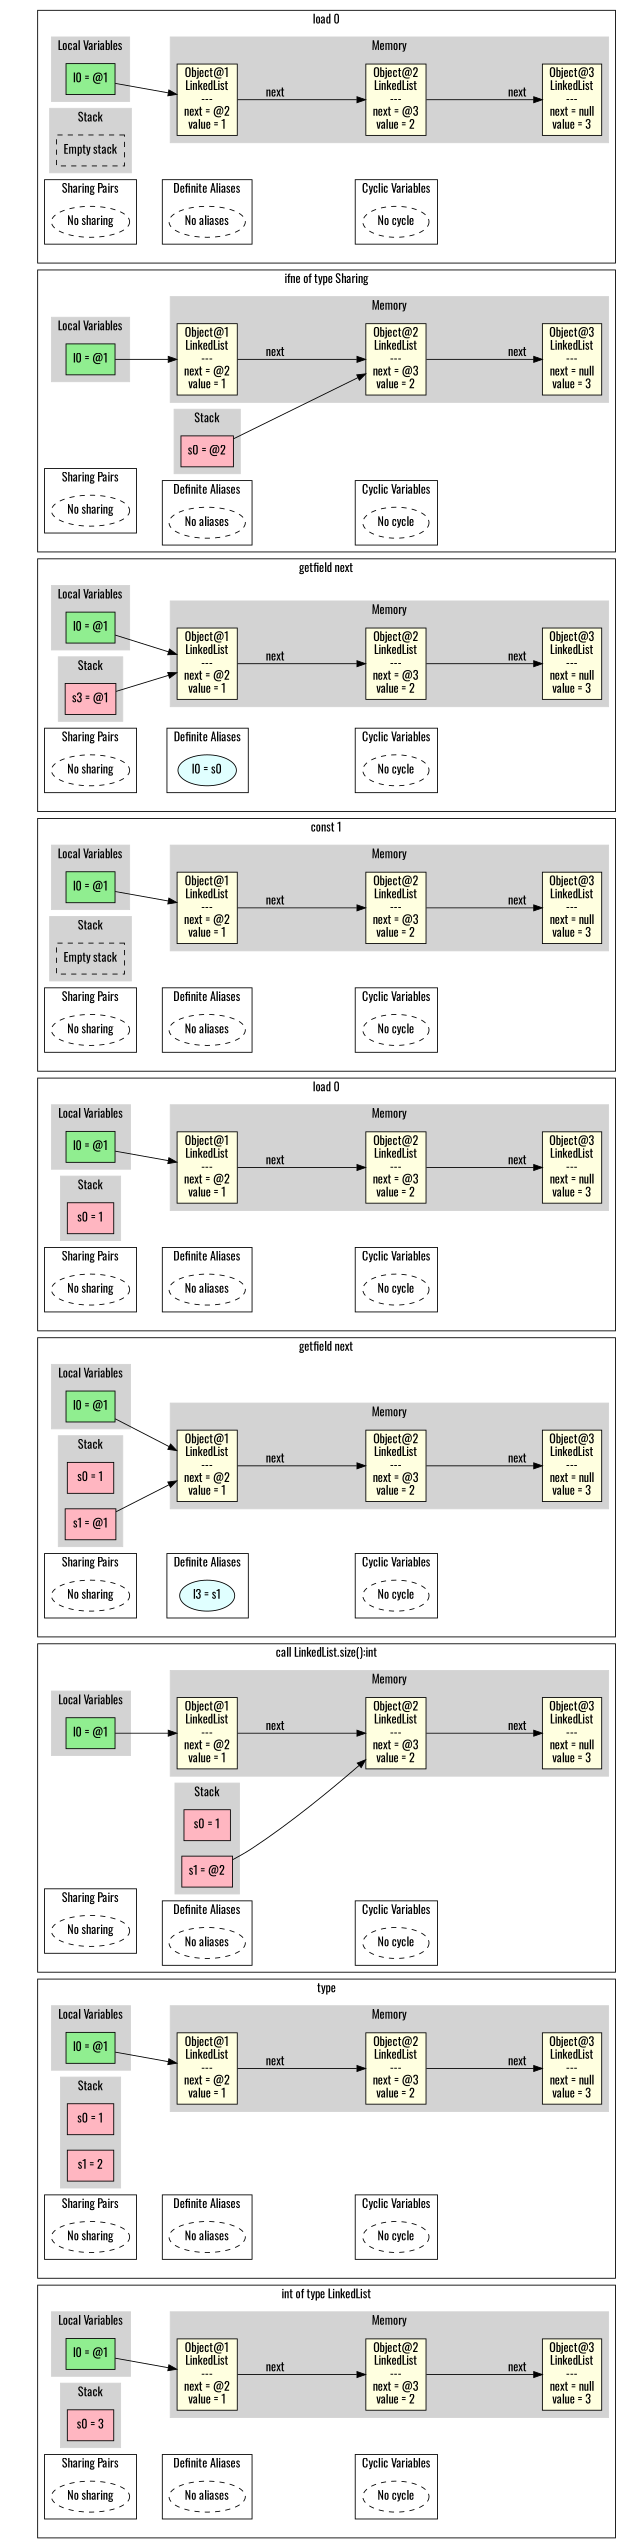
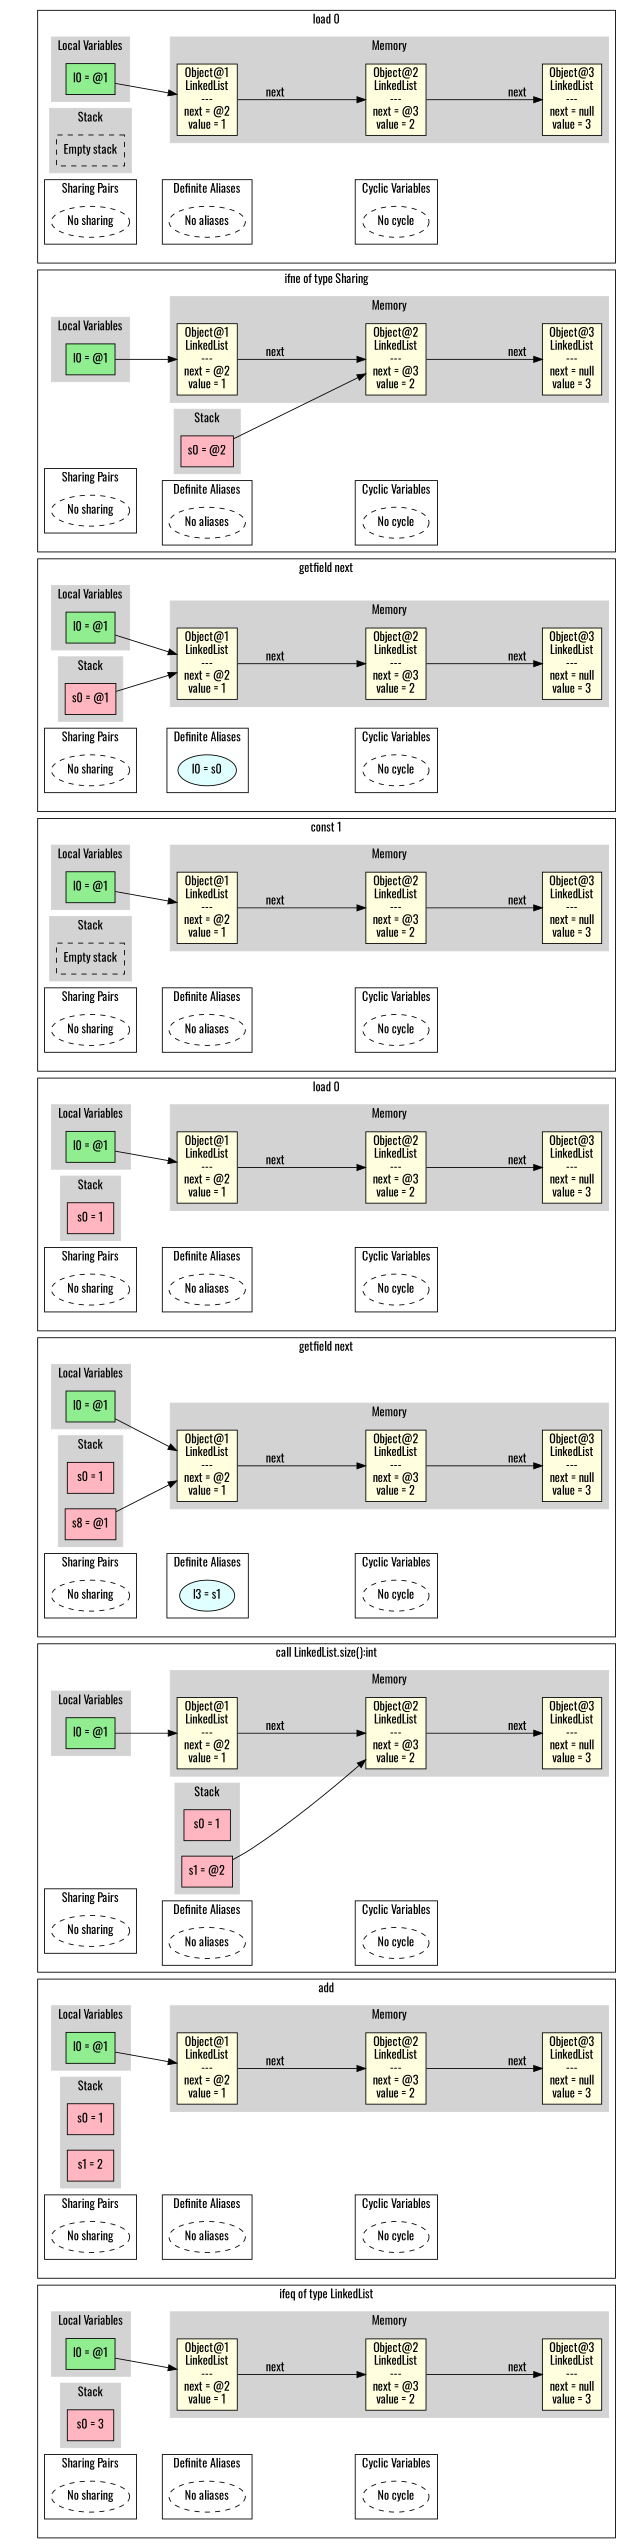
node "s3 = @1": label "s3 = @1" -> "s0 = @1"
node "s1 = @1": label "s1 = @1" -> "s8 = @1"
cluster "type": label "type" -> "add"
cluster "int of type LinkedList": label "int of type LinkedList" -> "ifeq of type LinkedList"
